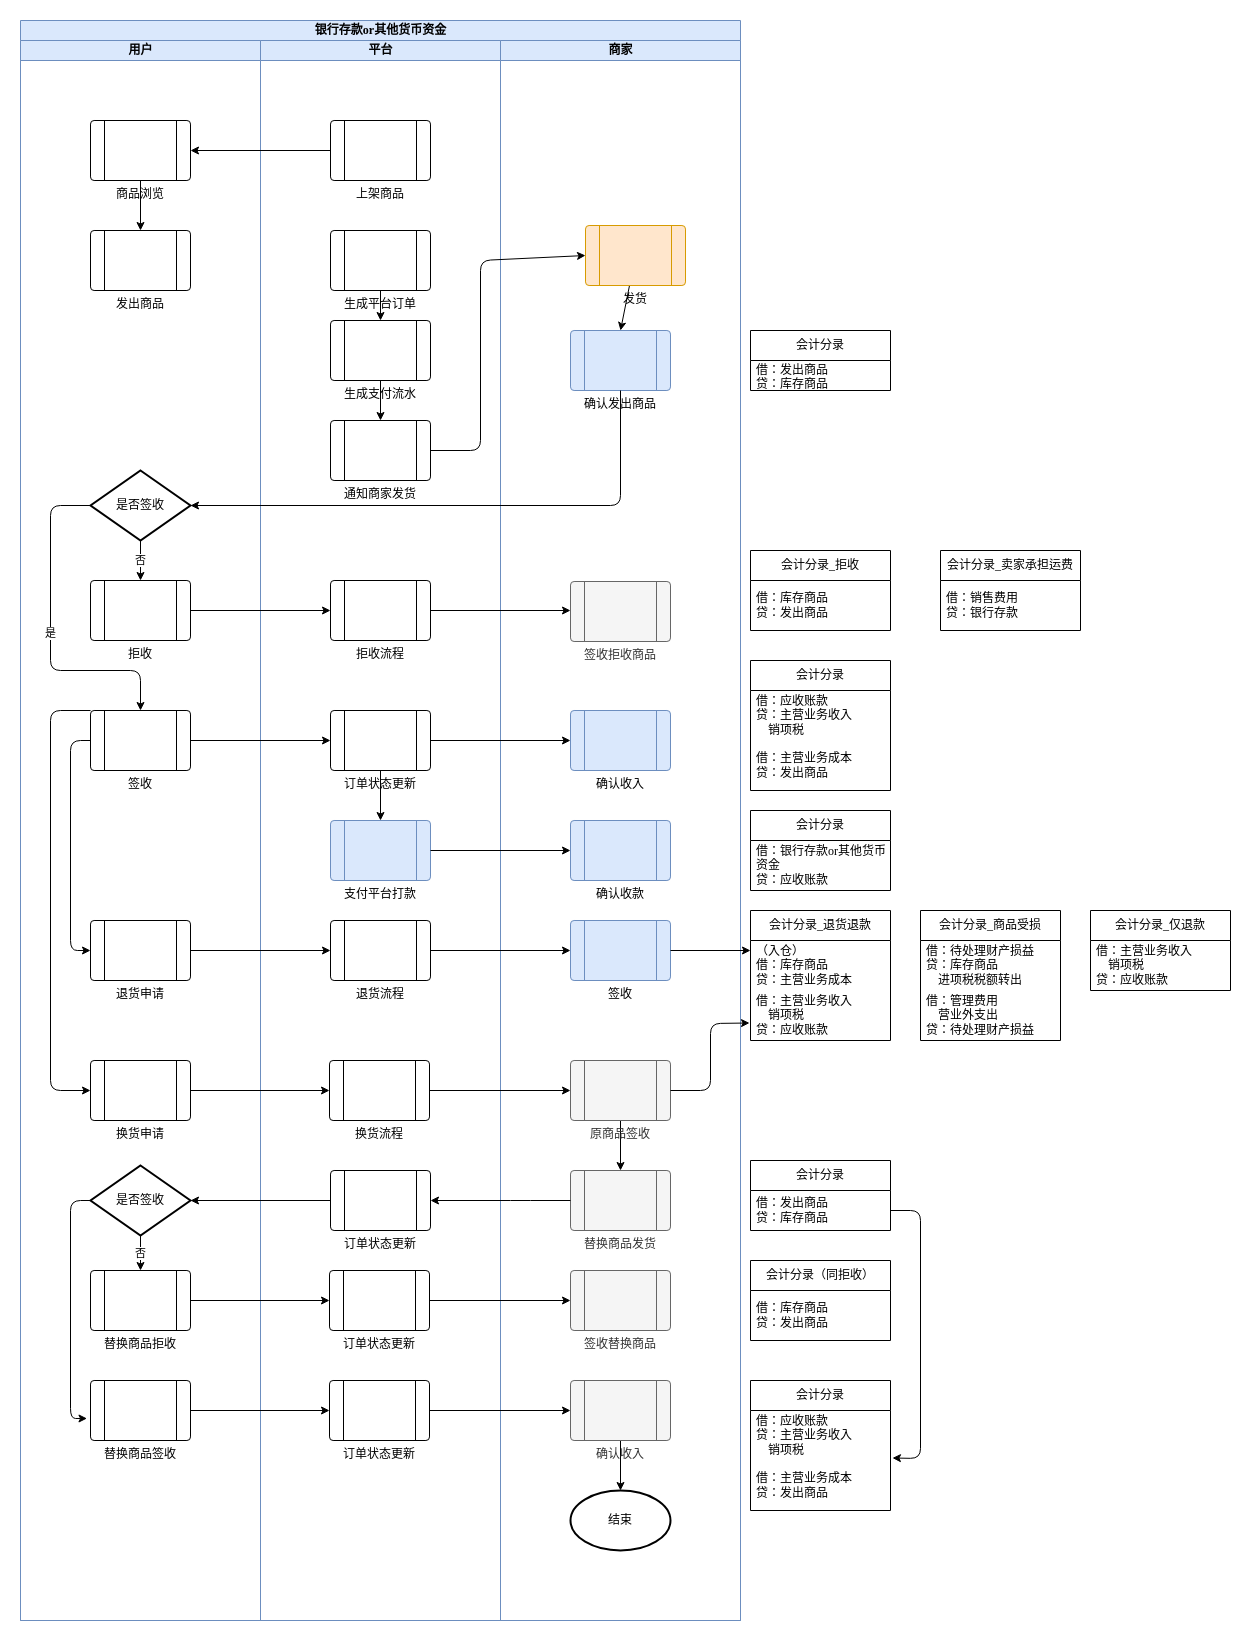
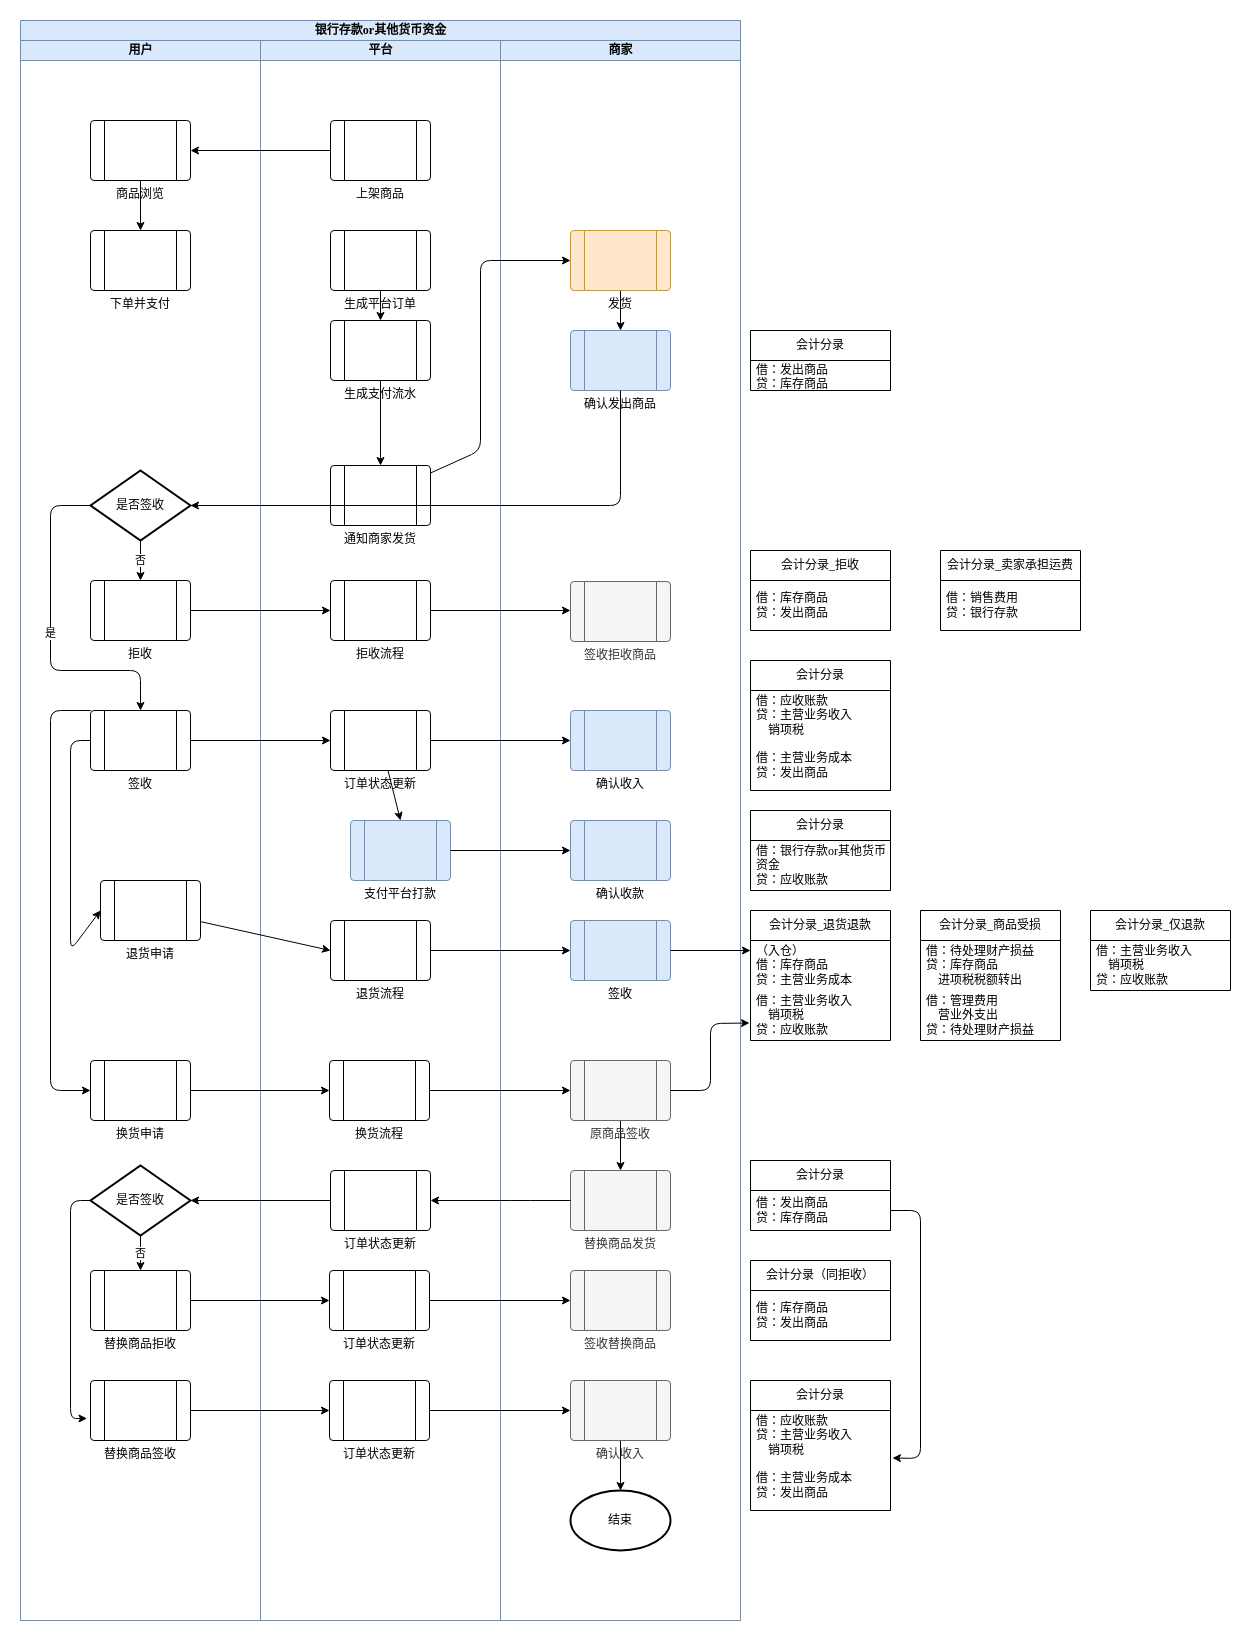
node "发货": moved (636, 256) -> (621, 261)
node "发出商品": label "发出商品" -> "下单并支付"
node "通知商家发货": moved (381, 451) -> (381, 496)
node "支付平台打款": moved (381, 851) -> (401, 851)
node "退货申请": moved (141, 951) -> (151, 911)
